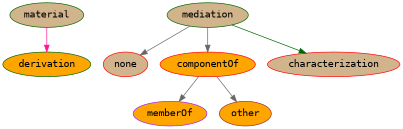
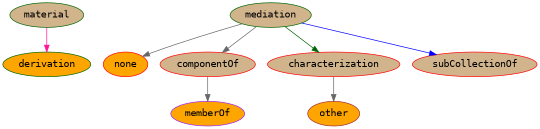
node "none": fillcolor tan -> orange
node "componentOf": fillcolor orange -> tan
node "subCollectionOf": added
edge "componentOf" -> "other": now "characterization" -> "other"
